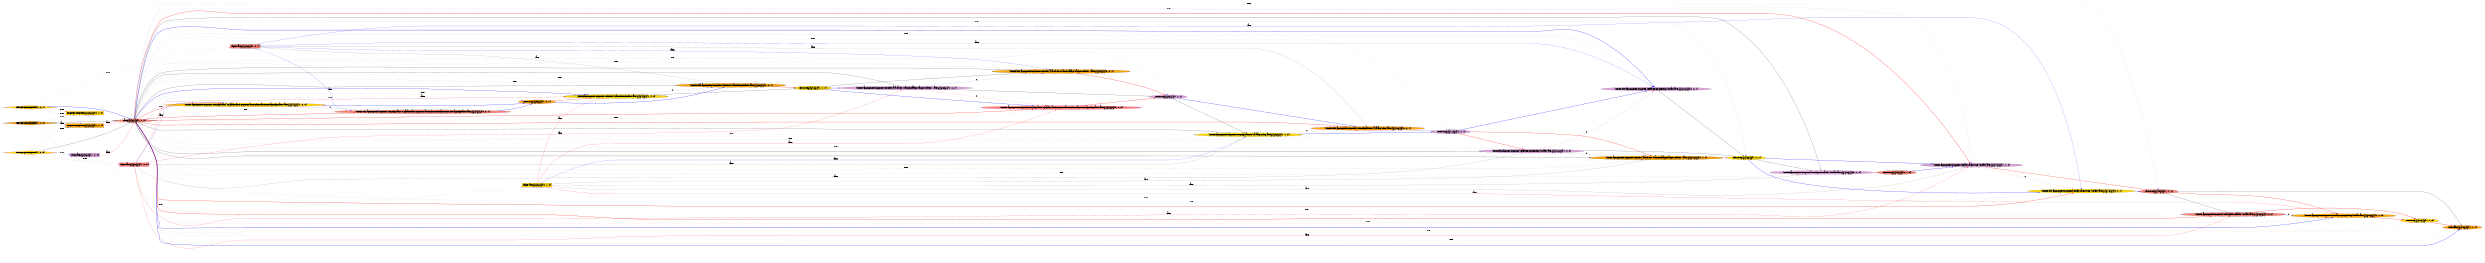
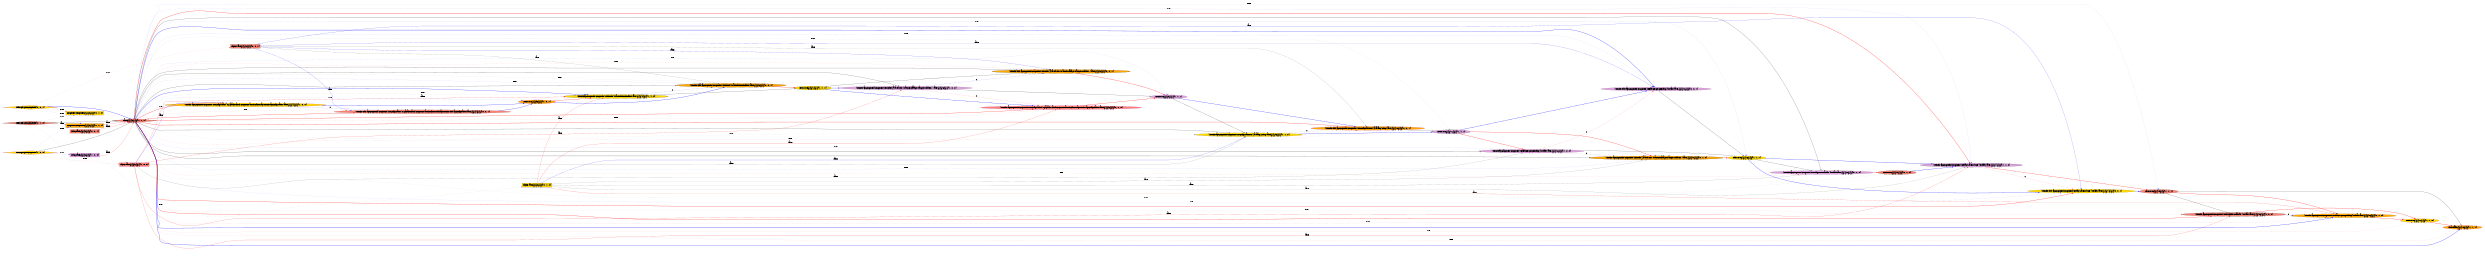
node "setPropertyOnComponent['0', '1', '0']": fillcolor orange -> salmon
node "String name@@@2@@@['0', '0', '1']": added
